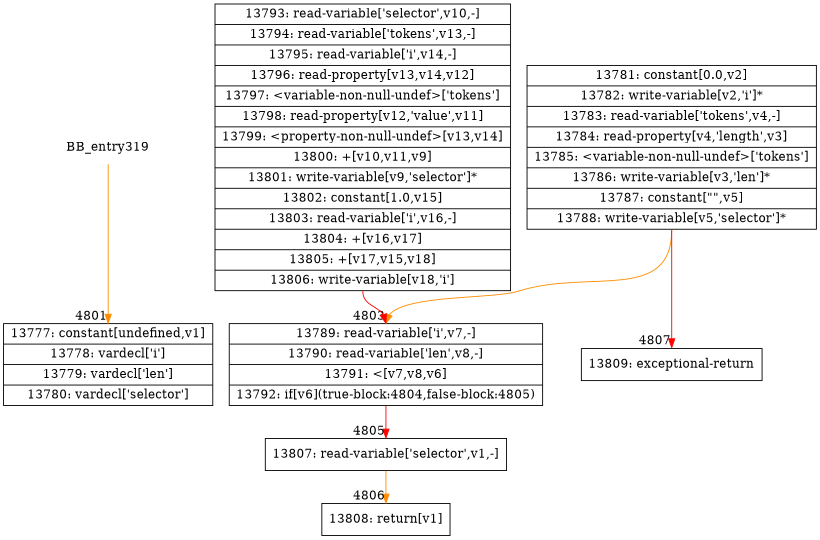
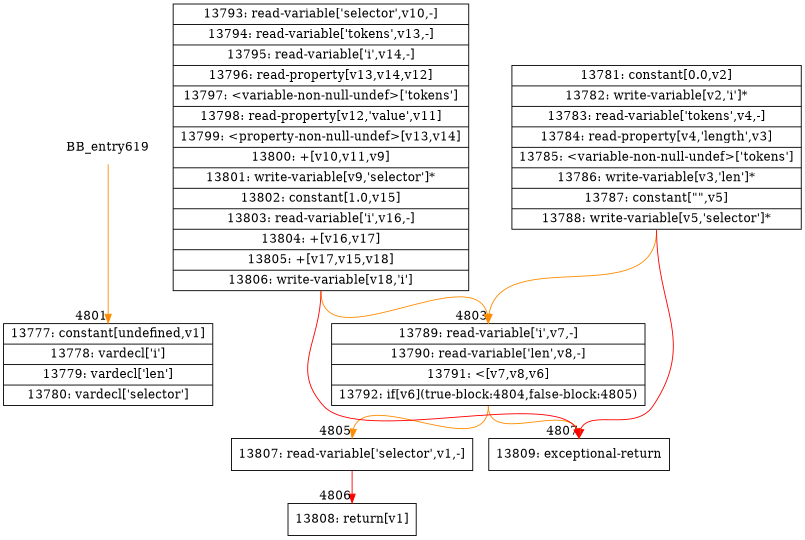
node "BB_entry319": label "BB_entry319" -> "BB_entry619"
edge "13793: read-variable['selector',v10,-]" -> "13789: read-variable['i',v7,-]": color red -> darkorange
edge "13789: read-variable['i',v7,-]" -> "13807: read-variable['selector',v1,-]": color red -> darkorange
edge "13793: read-variable['selector',v10,-]" -> "13809: exceptional-return": added
edge "13789: read-variable['i',v7,-]" -> "13809: exceptional-return": added
edge "13807: read-variable['selector',v1,-]" -> "13808: return[v1]": color darkorange -> red
